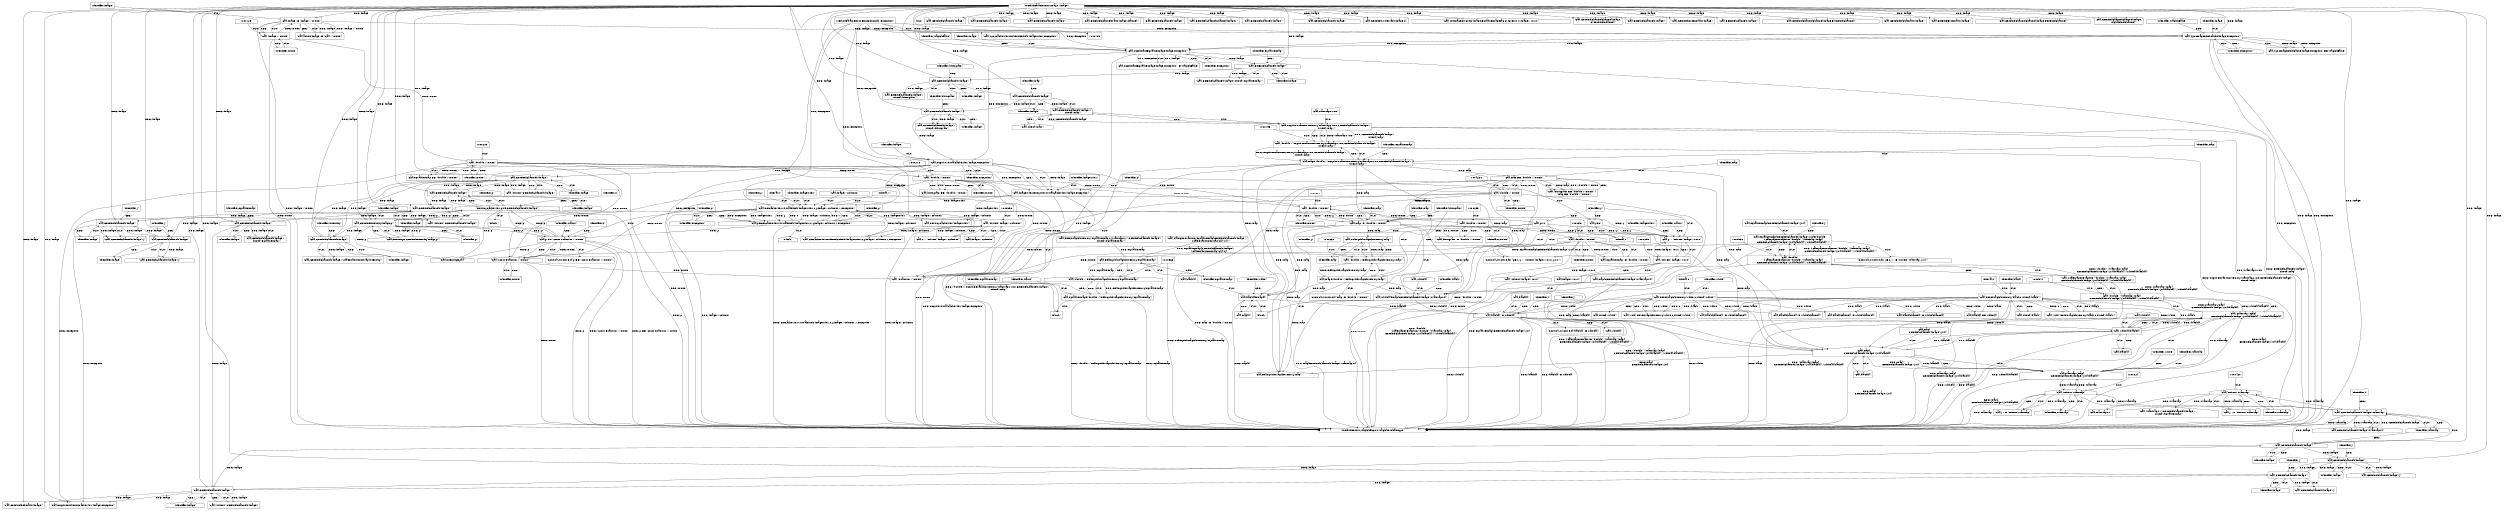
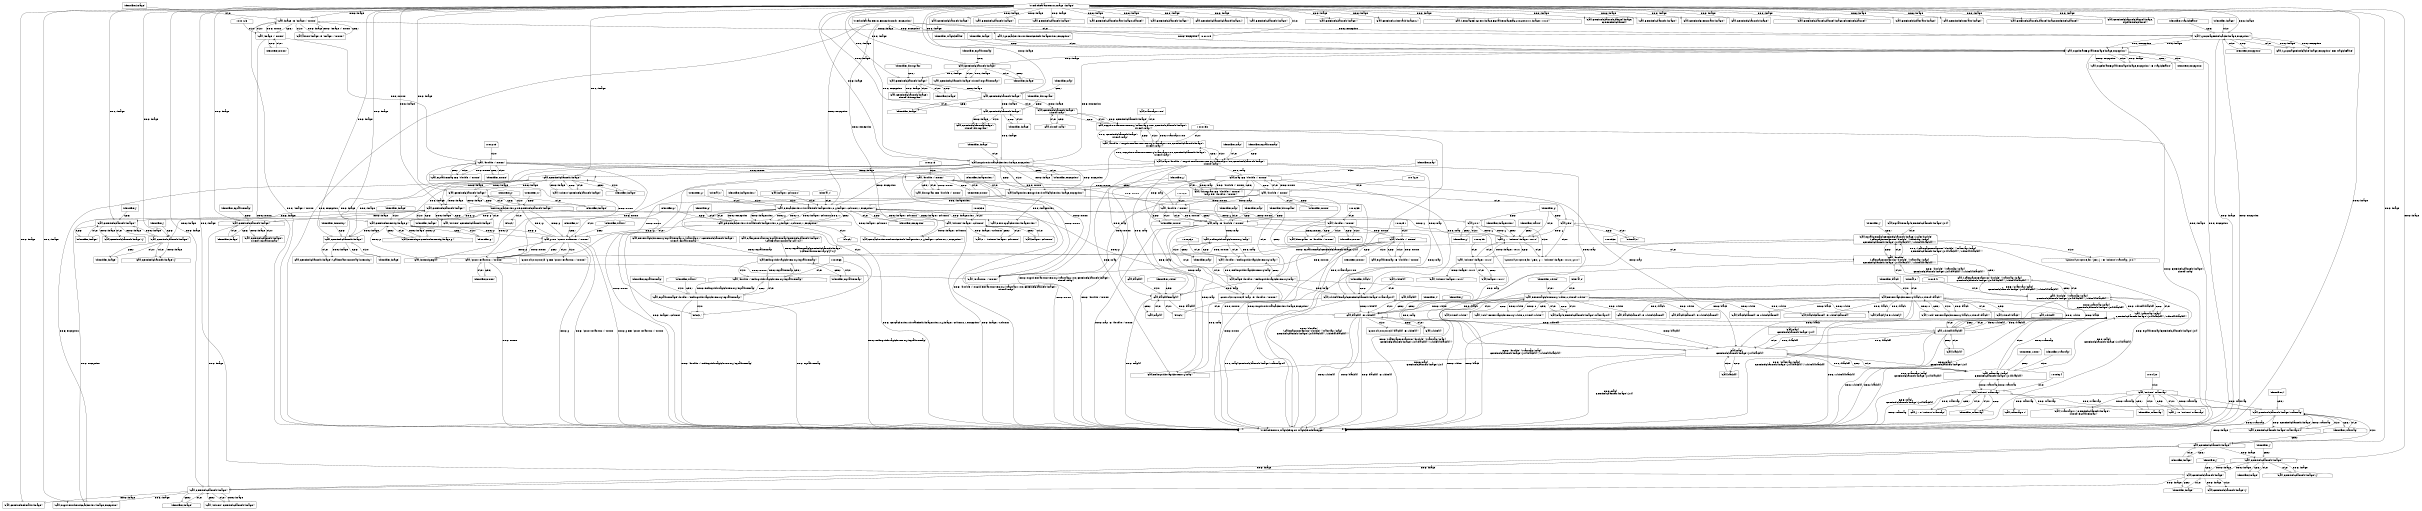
node "(Call,assert(image != (Call *) NULL))": label "(Call,assert(image != (Call *) NULL))" -> "(Call,assert(image != (Image *) NULL))"
edge "(Call,white[i]=map[GetPixelChannels(image)*MaxMap+i])" -> "(Call,map[GetPixelChannels(image)*MaxMap+i])": added, label "CFG:"
edge "(Call,sizeof(*white))" -> "(Call,ResetMagickMemory(white,0,sizeof(*white)))": added, label "AST:"
edge "(DestroyCacheView,p+=GetPixelChannels(image))" -> "(MethodReturn,MagickExport MagickBooleanType)": now "(DestroyCacheView,p+=GetPixelChannels(image))" -> "(ControlStructure,if (map != (double *) NULL))"
